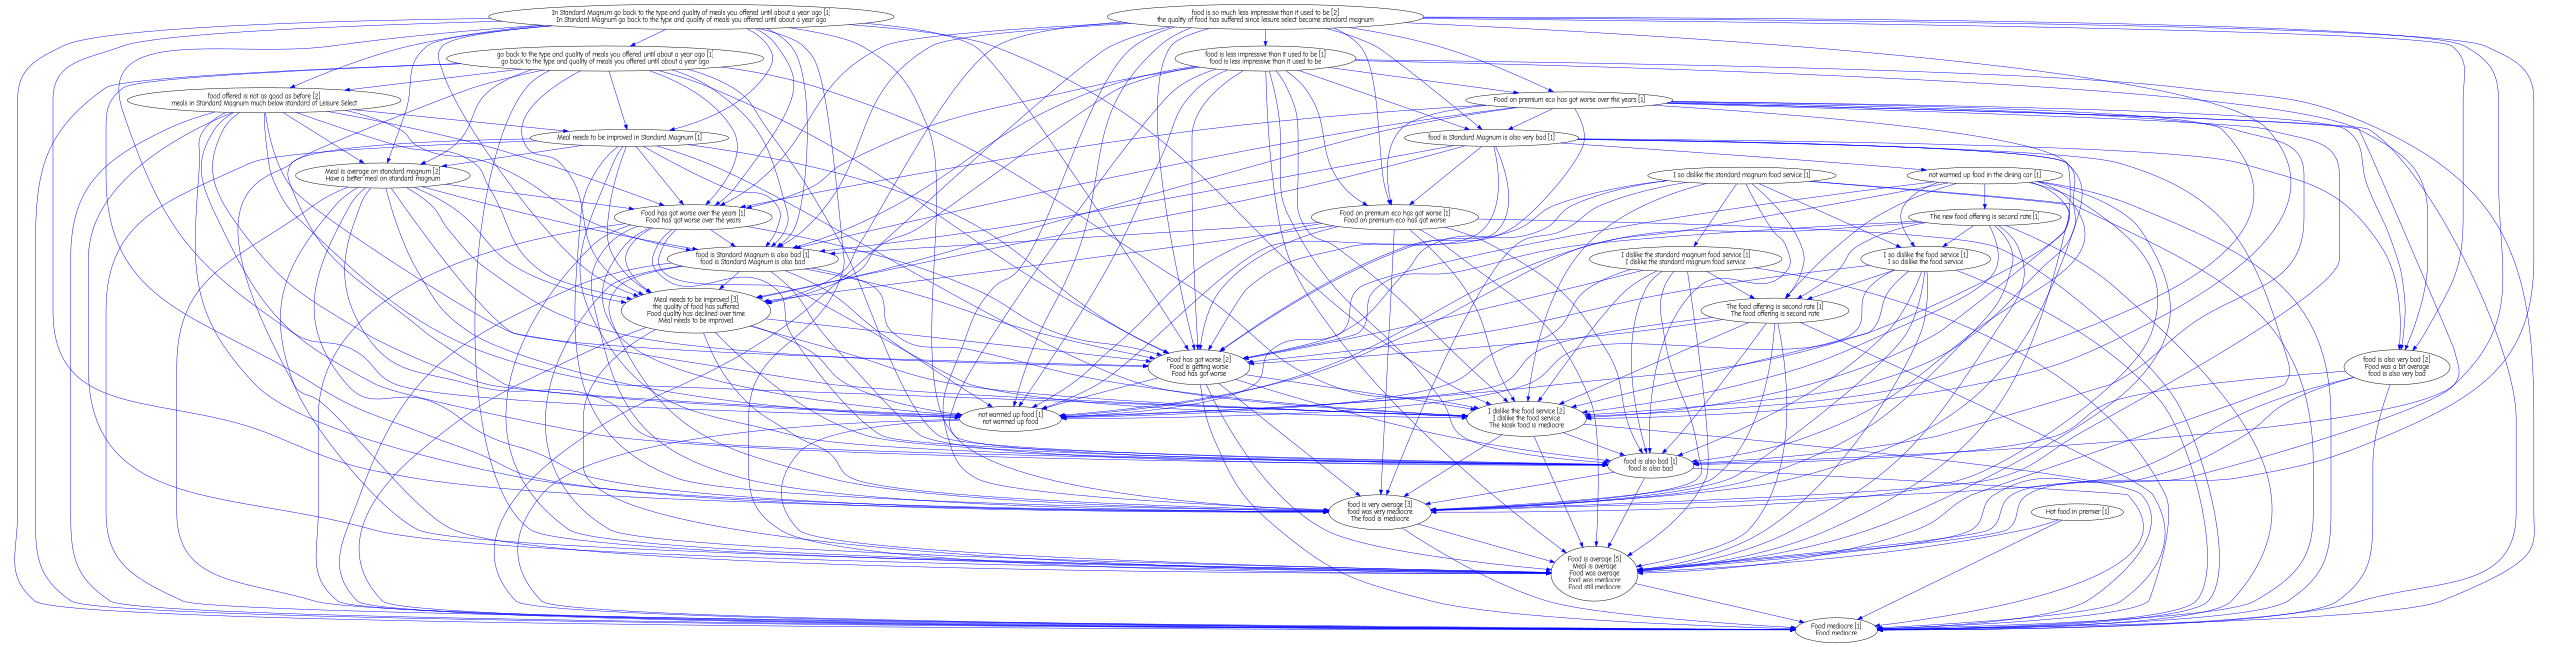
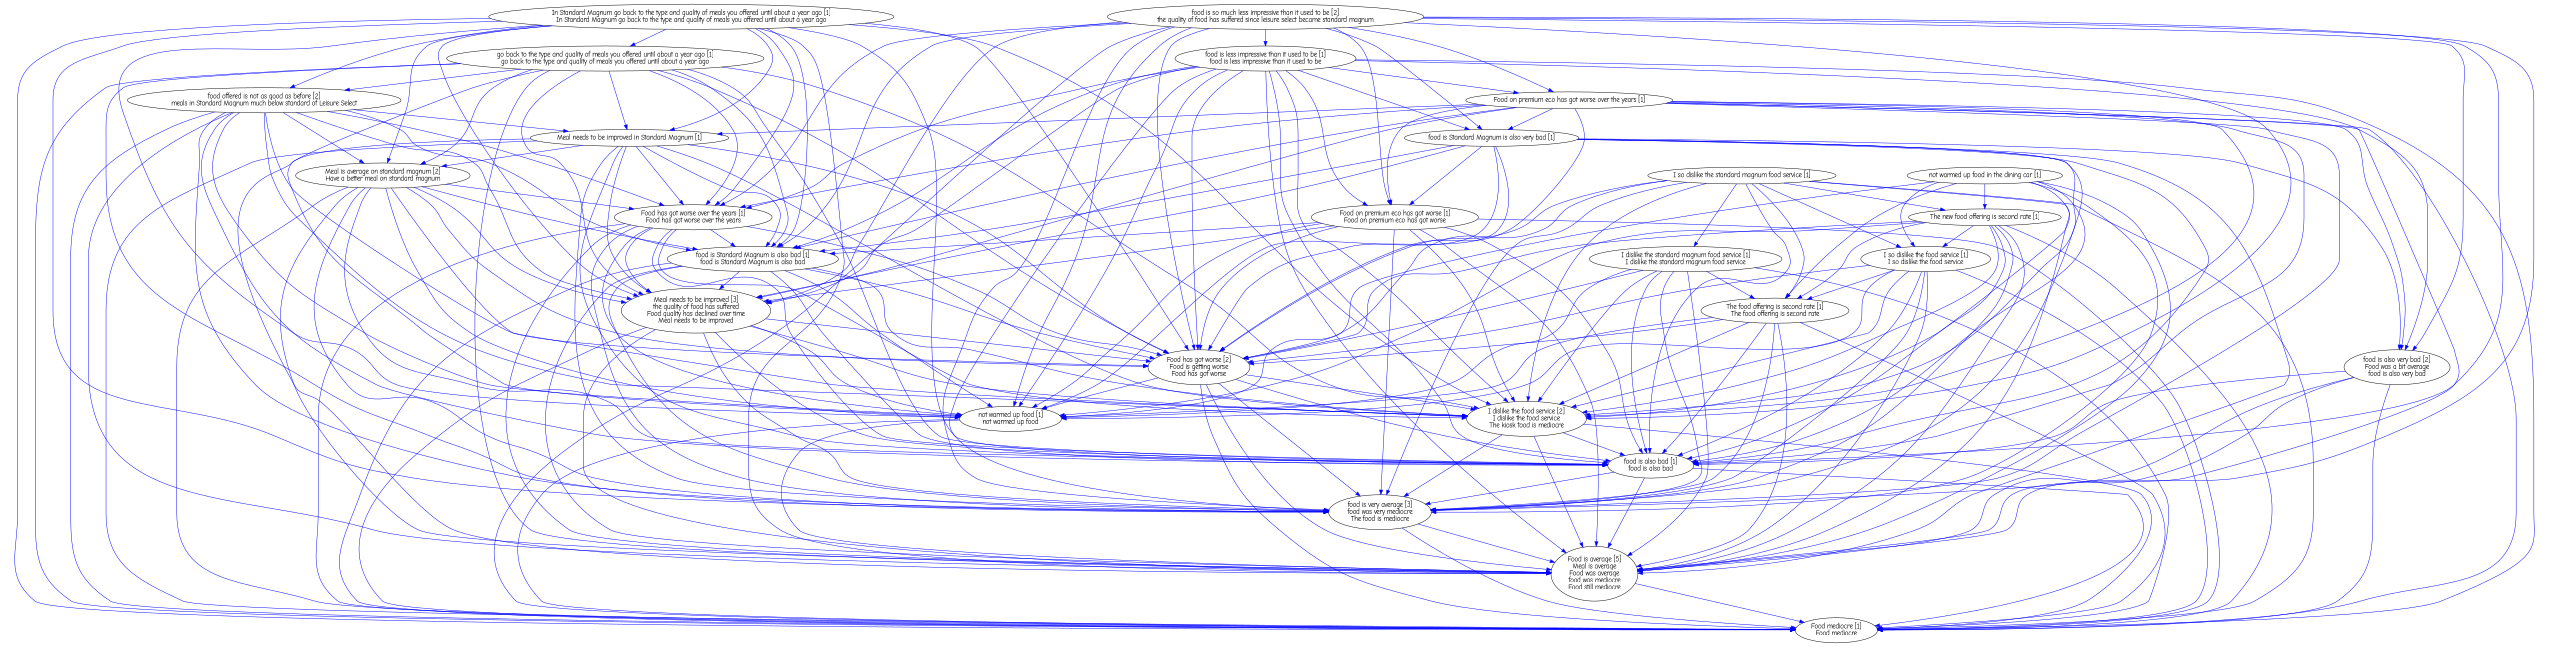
edge "food is Standard Magnum is also very bad [1]" -> "not warmed up food in the dining car [1]": now "food is Standard Magnum is also very bad [1]" -> "food is also bad [1] food is also bad"
edge "I so dislike the standard magnum food service [1]" -> "The new food offering is second rate [1]": added
edge "not warmed up food in the dining car [1]" -> "not warmed up food [1] not warmed up food": removed
edge "Food on premium eco has got worse over the years [1]" -> "not warmed up food [1] not warmed up food": now "Food on premium eco has got worse over the years [1]" -> "Meal needs to be improved in Standard Magnum [1]"
edge "The new food offering is second rate [1]" -> "food is also bad [1] food is also bad": added
node "Hot food in premier [1]": removed
edge "not warmed up food in the dining car [1]" -> "Food mediocre [1] Food mediocre": removed
